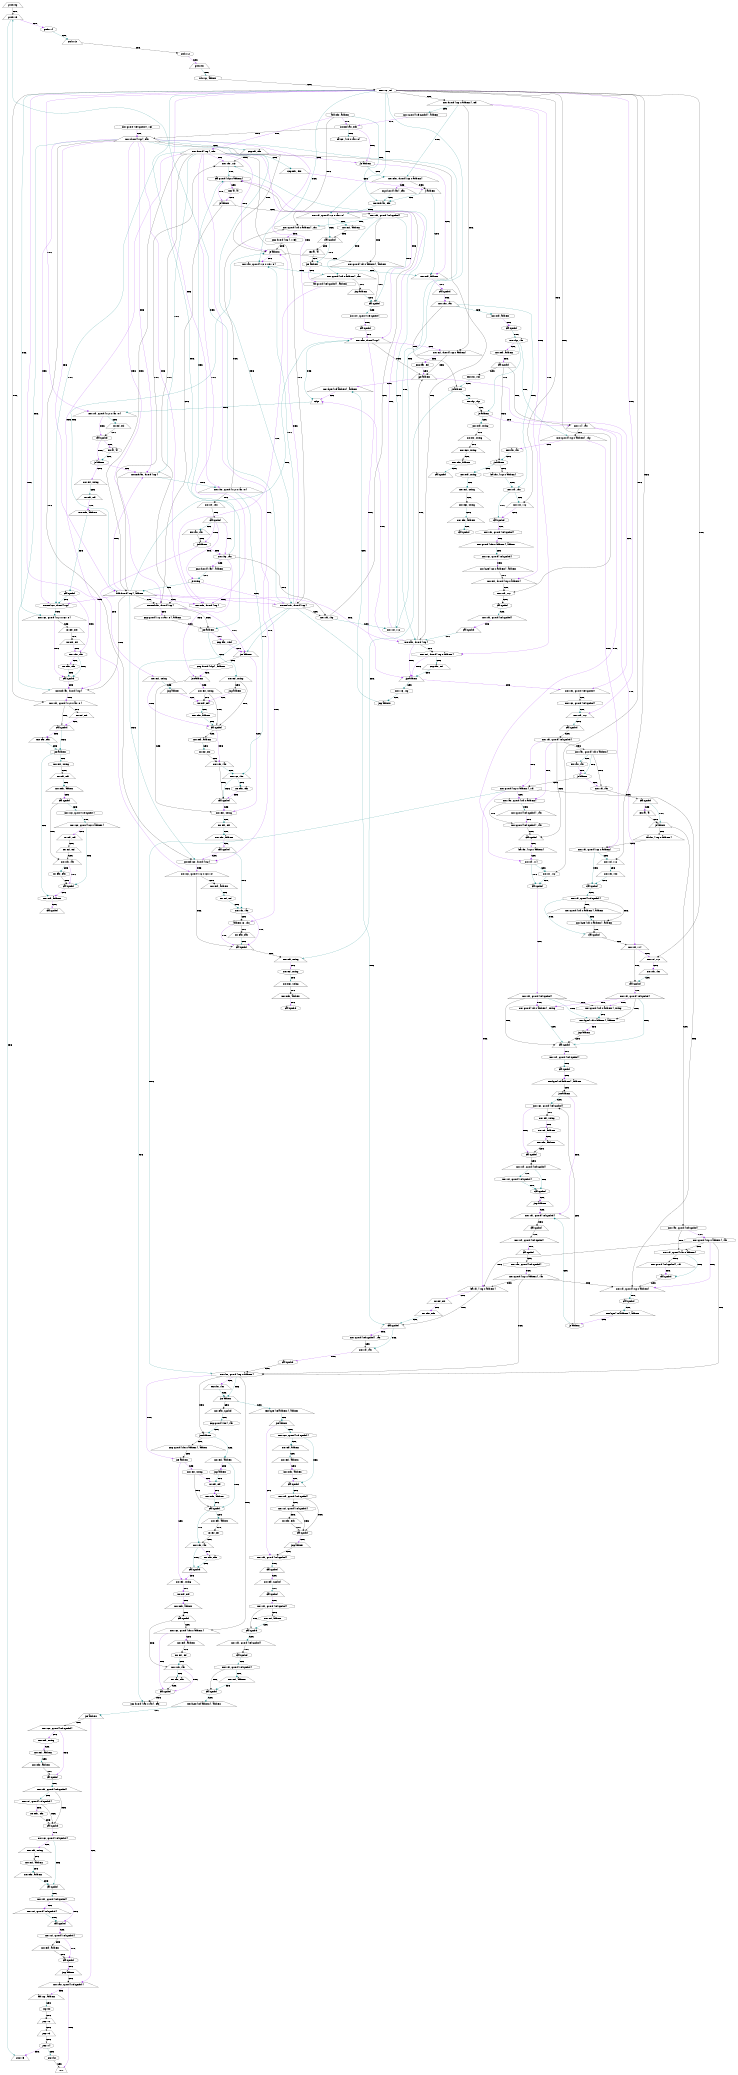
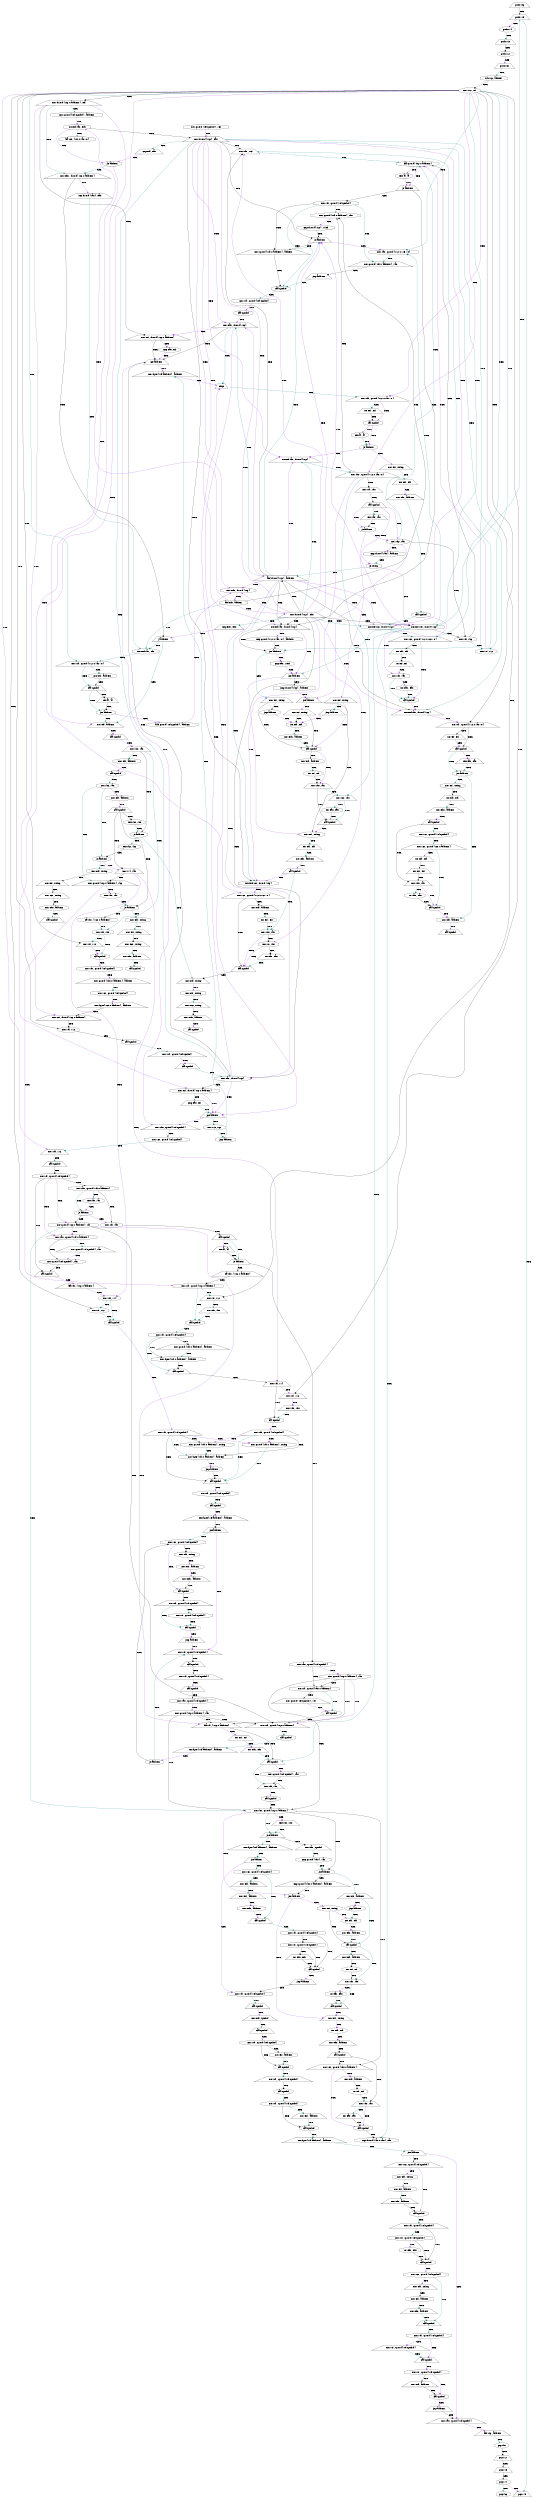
edge "cmp edi , eax" -> "mov rdx , r13": now "mov dword [ rsp ] , eax" -> "mov rdx , r13"
edge "mov edx , dword [ rsp ]" -> "add edx , address": added, label "DFG"
node "address r8 , rbx": label "address r8 , rbx" -> "mov r8 , rbx"
node "retn": removed
